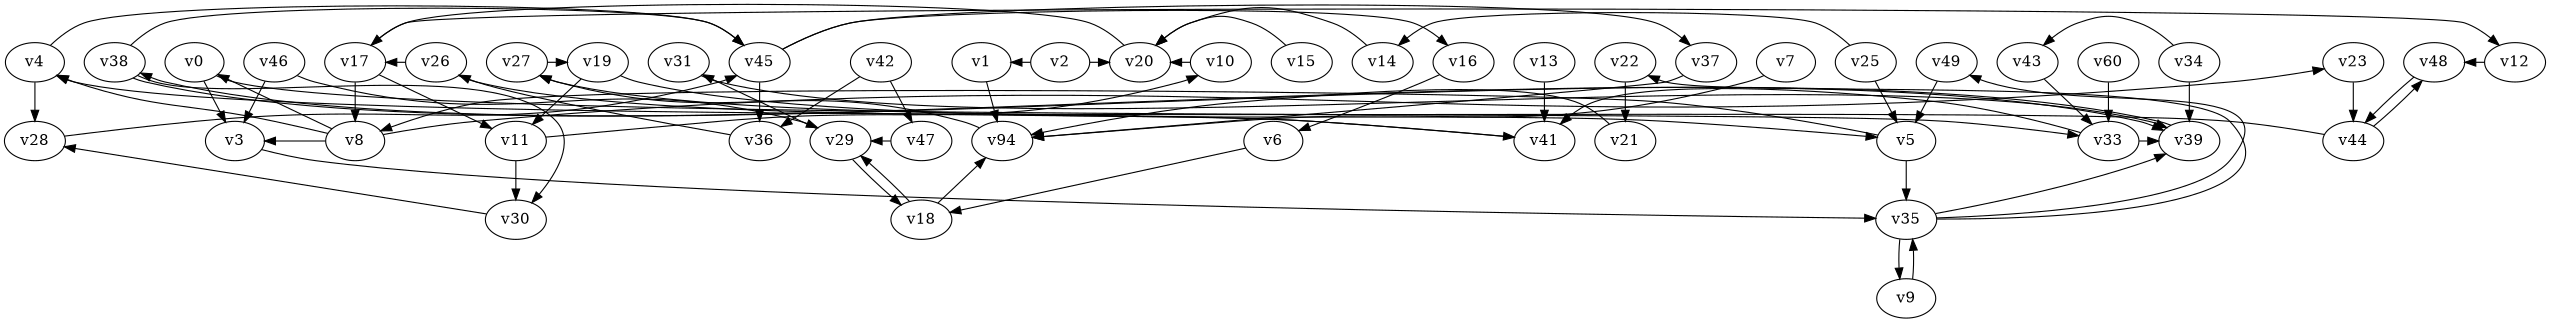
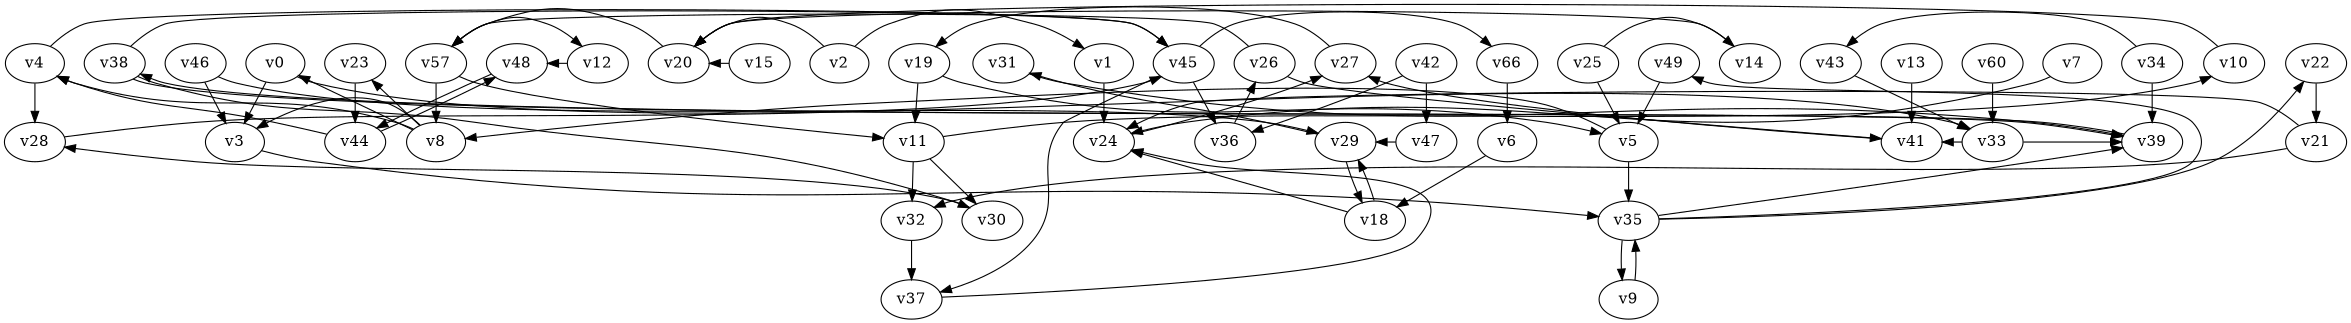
node "v17": label "v17" -> "v57"
node "v16": label "v16" -> "v66"
node "v94": label "v94" -> "v24"
node "v32": added
